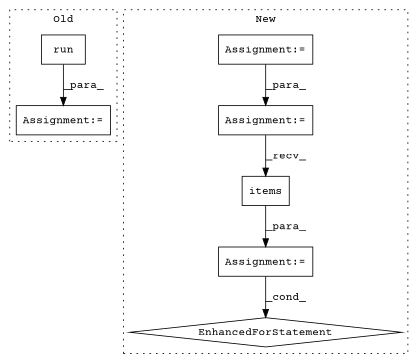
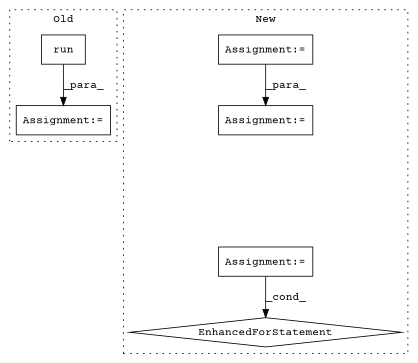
node "items": removed
